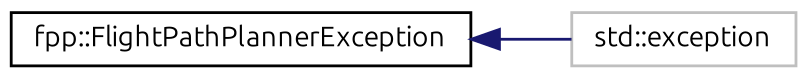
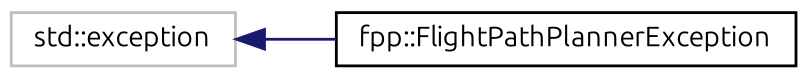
edge "std::exception" -> "fpp::FlightPathPlannerException": reversed
